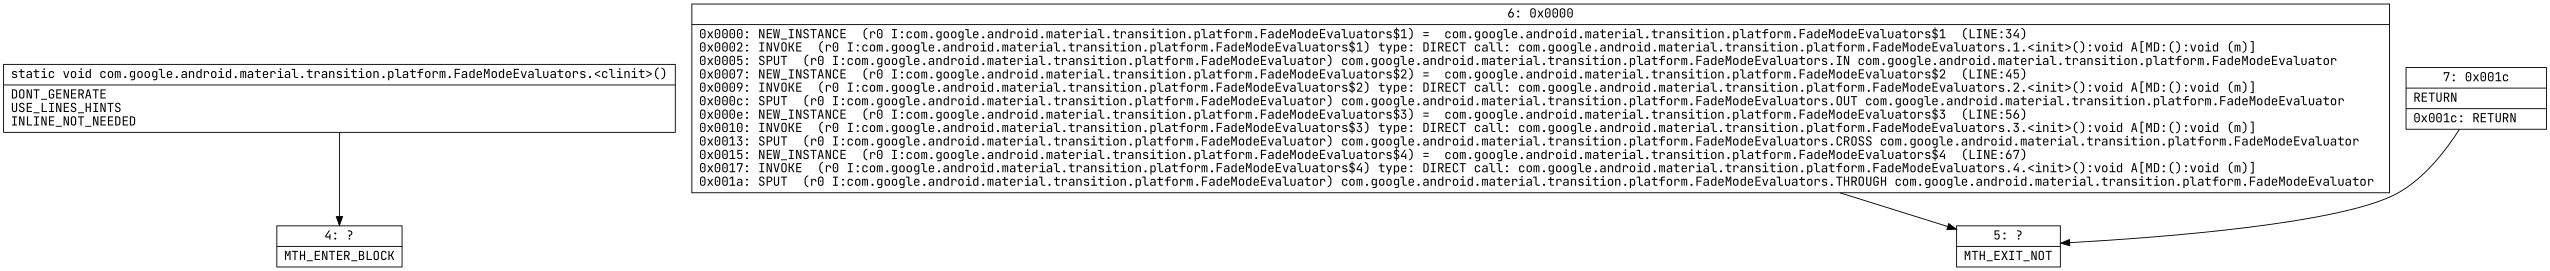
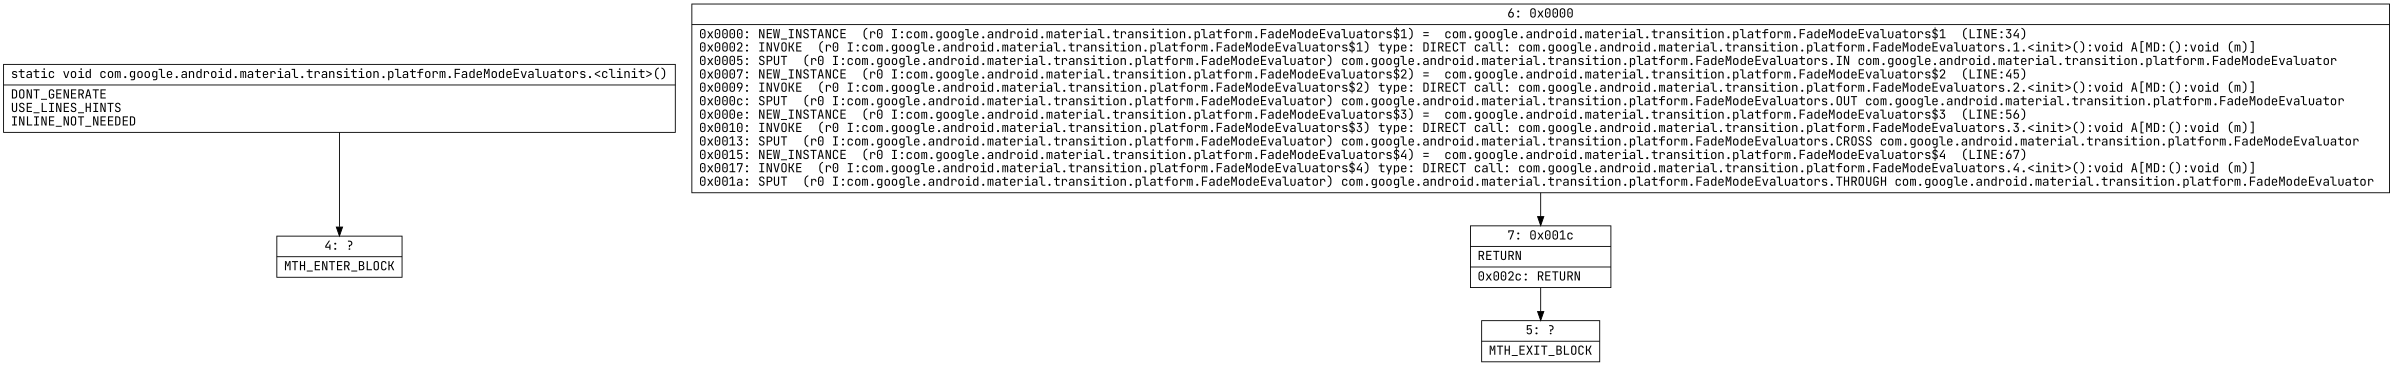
node "7: 0x001c": text "0x001c: RETURN" -> "0x002c: RETURN"
edge "6: 0x0000" -> "5: ?": now "6: 0x0000" -> "7: 0x001c"
node "5: ?": text "MTH_EXIT_NOT" -> "MTH_EXIT_BLOCK"
